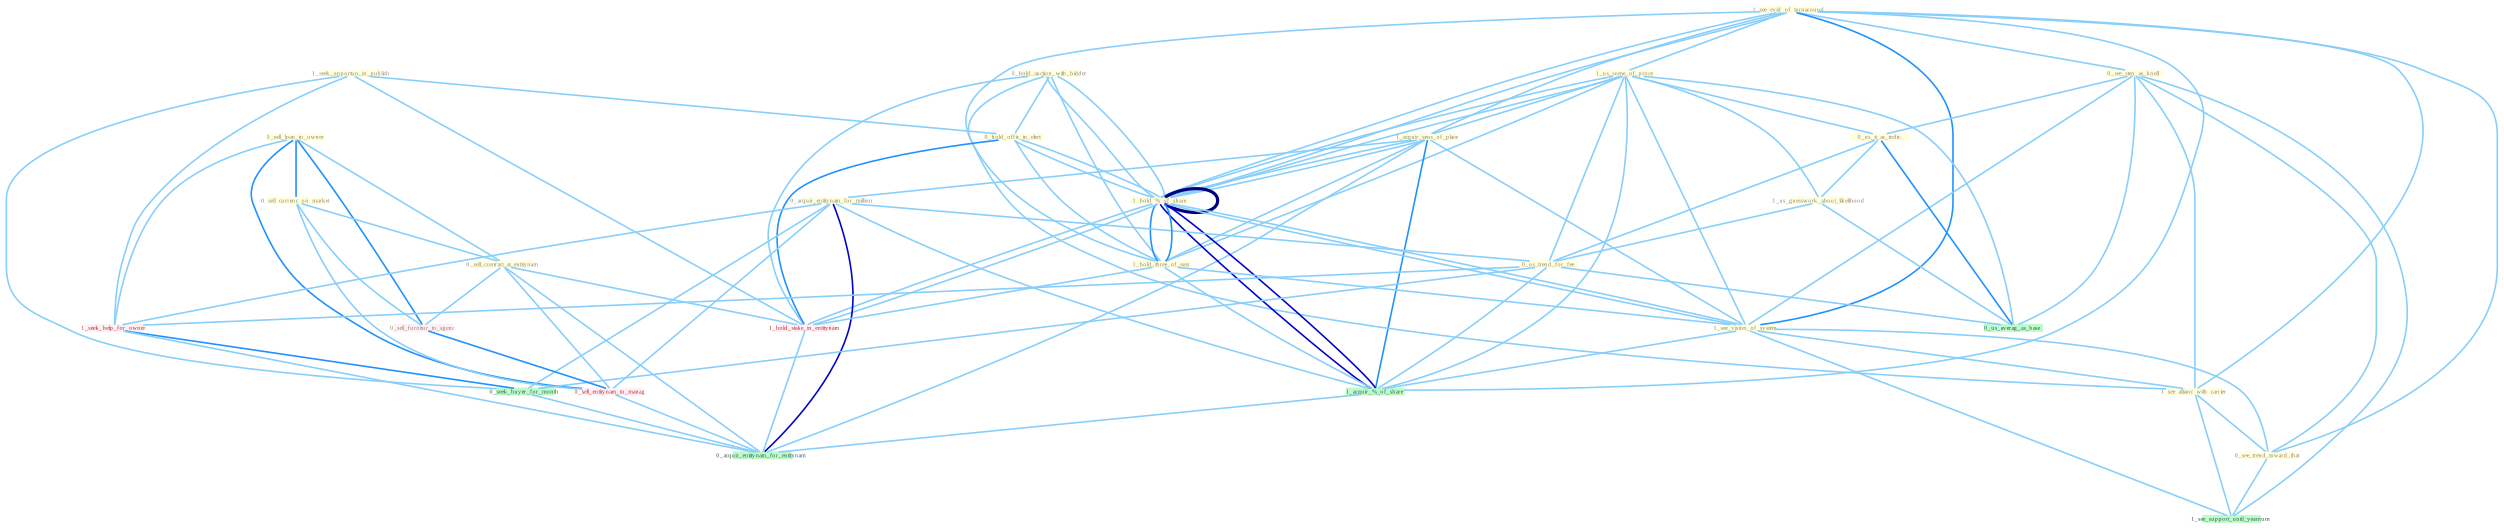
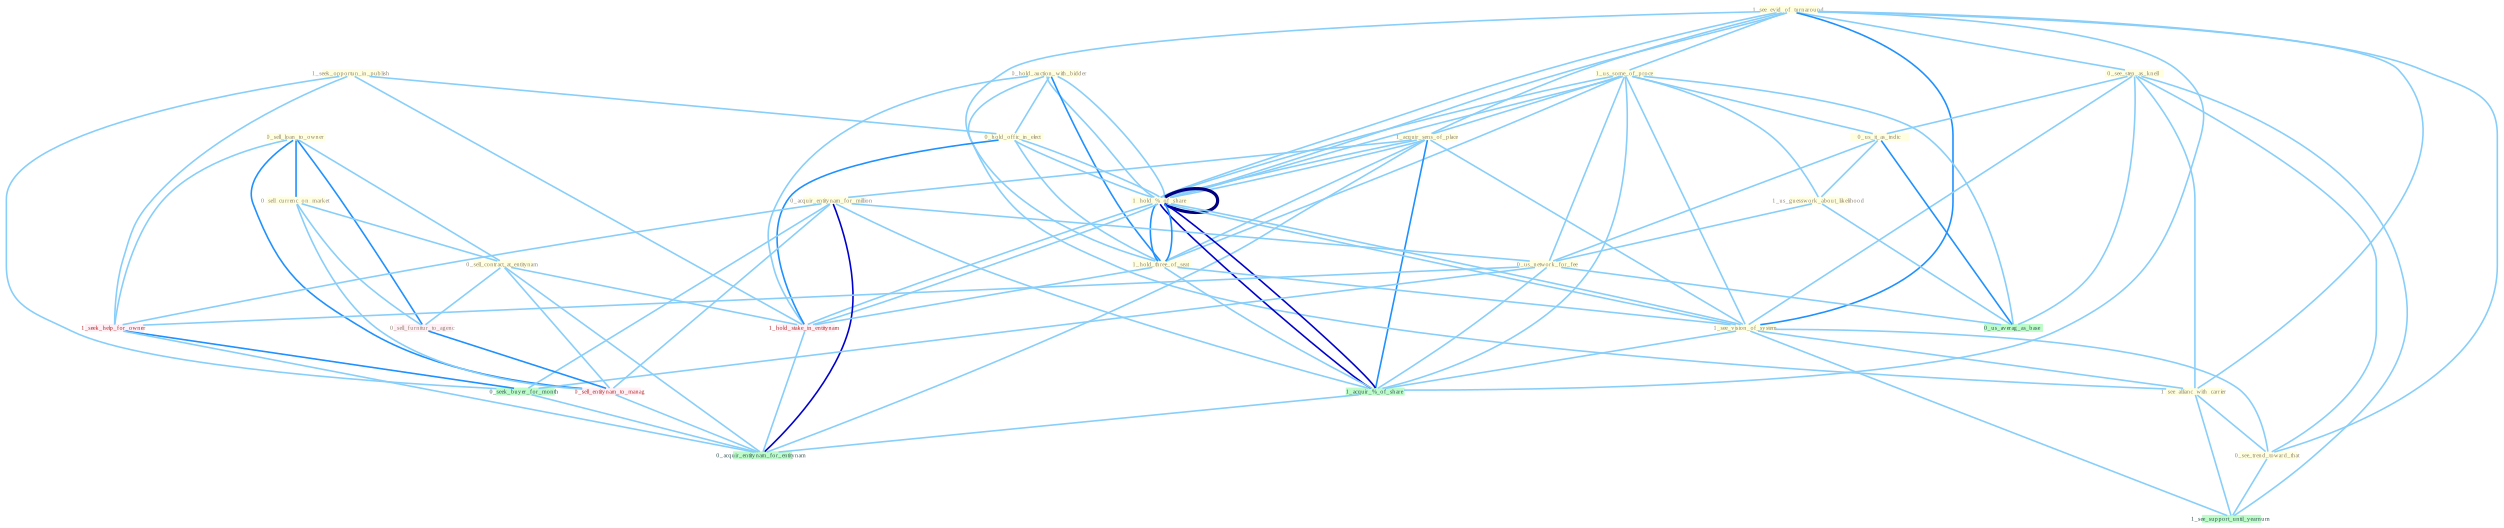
edge "0_hold_auction_with_bidder" -- "1_hold_three_of_seat": color #87cefa -> #1e90ff
node "0_us_trend_for_fee": label "0_us_trend_for_fee" -> "0_us_network_for_fee"
